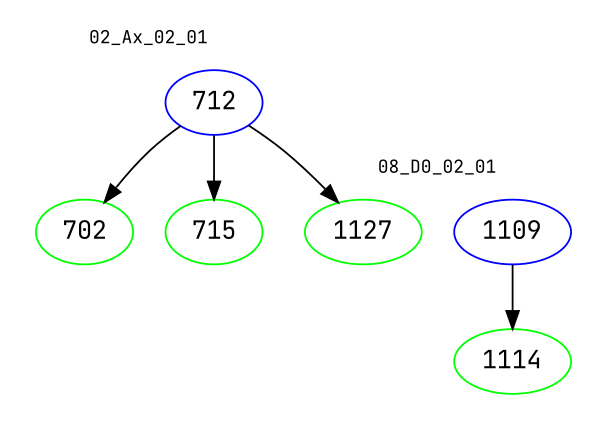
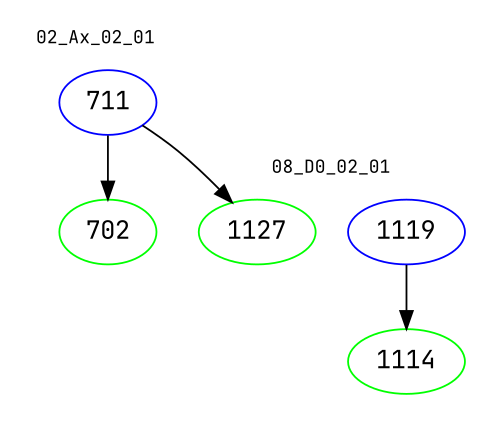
node "712": label "712" -> "711"
node "715": removed
node "1109": label "1109" -> "1119"
